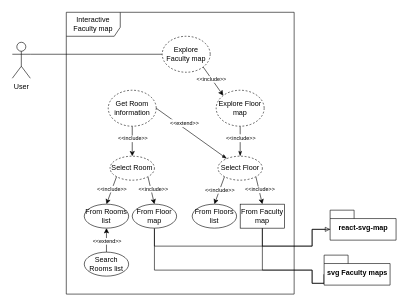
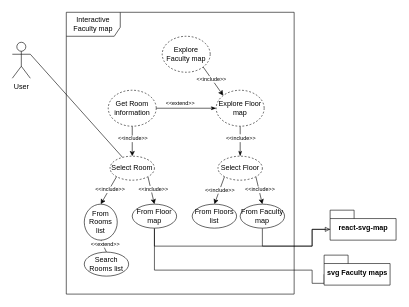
edge "Explore Faculty map" -- "User": now "Select Room" -- "User"
edge "Get Room information" -> "Select Floor": now "Get Room information" -> "Explore Floor map"
node "From Rooms list": size 44x24 -> 33x36
node "From Faculty map": shape rectangle -> ellipse
edge "From Faculty map" -- "svg Faculty maps": removed
